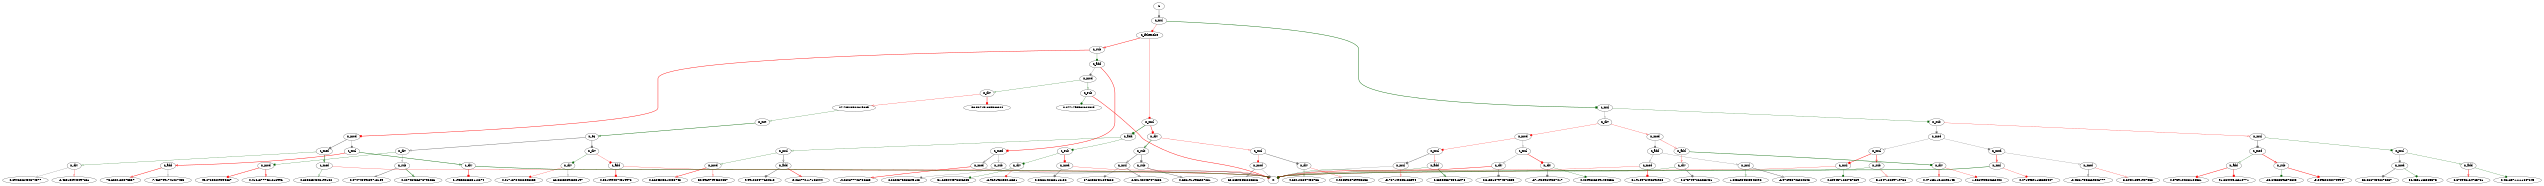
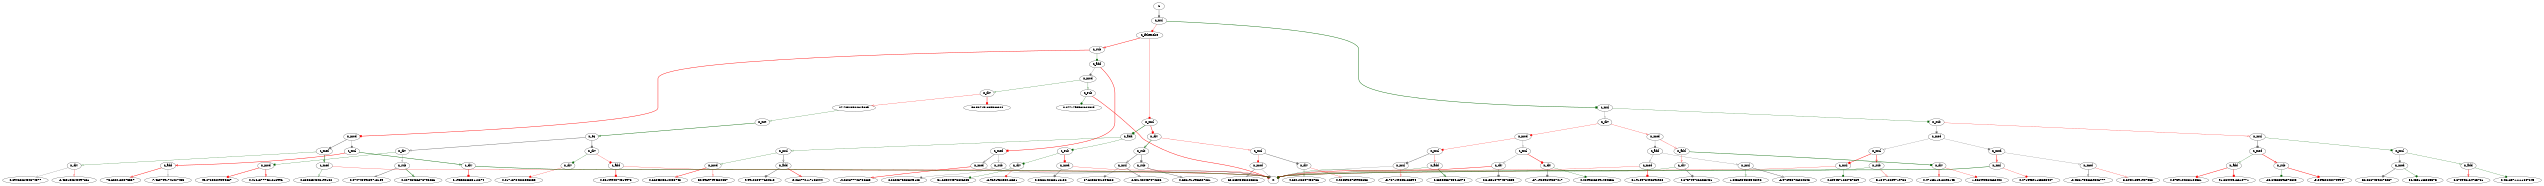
node "-2.435150940497861": label "-2.435150940497861" -> "-2.435150340497861"
node "62.38250692303197": removed
